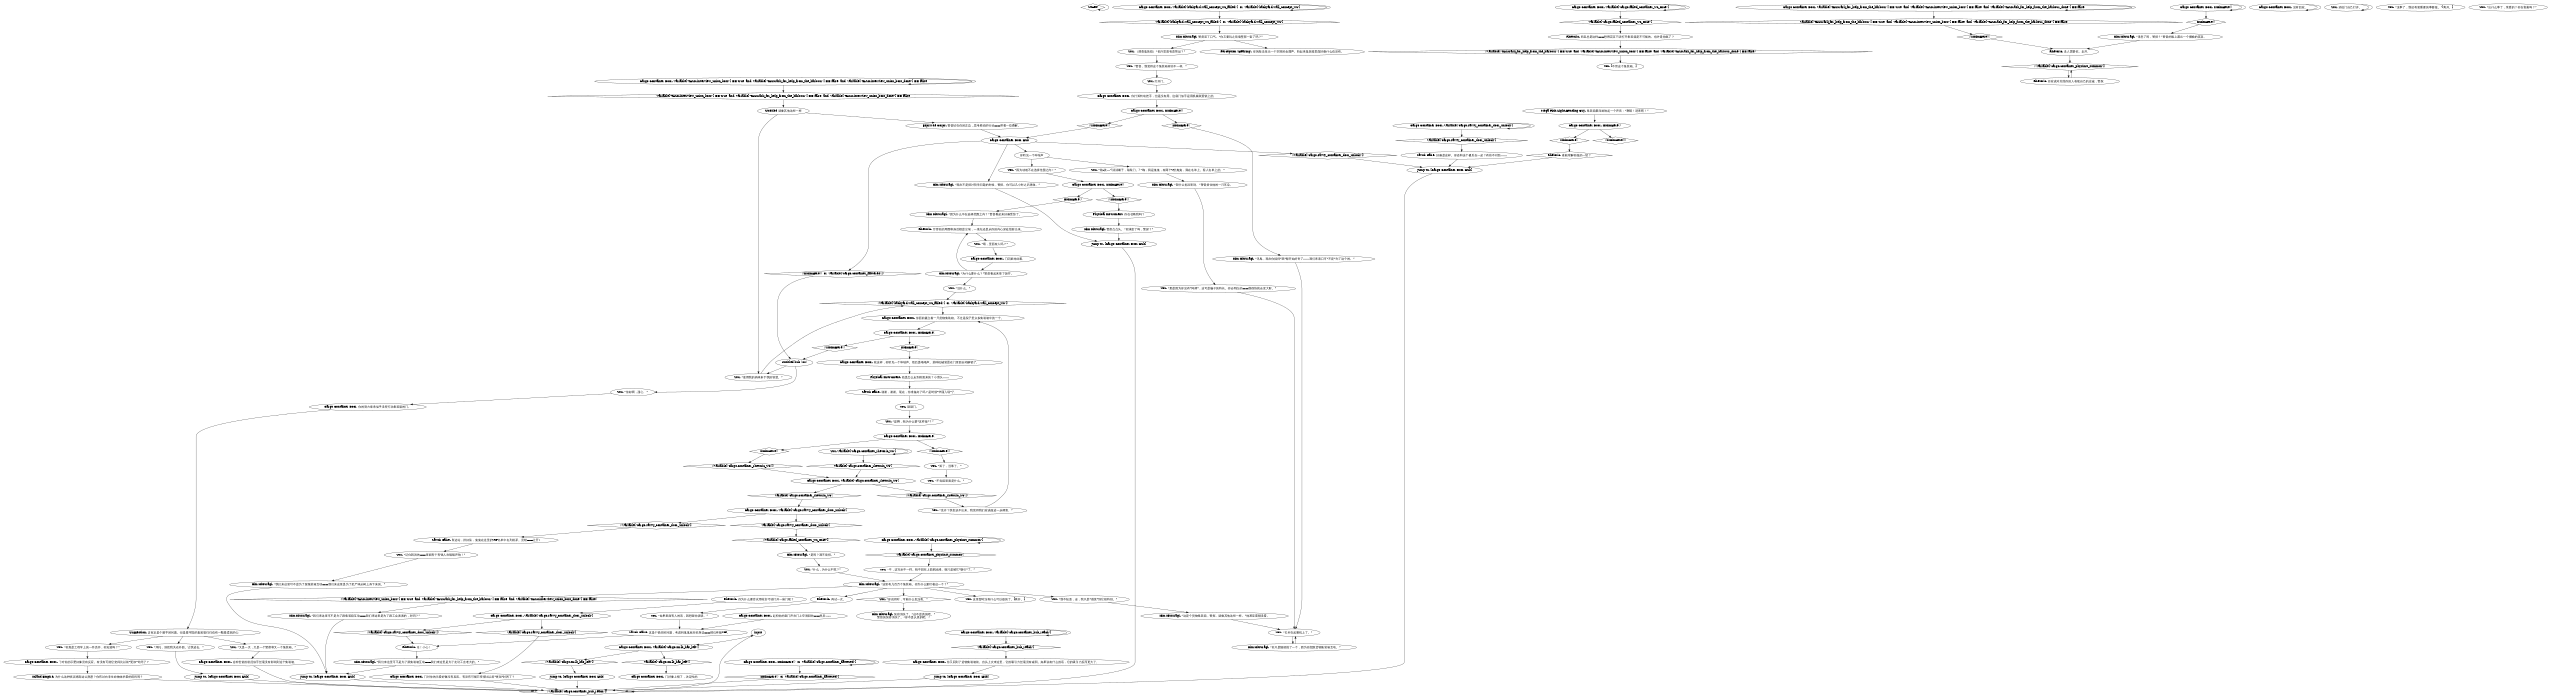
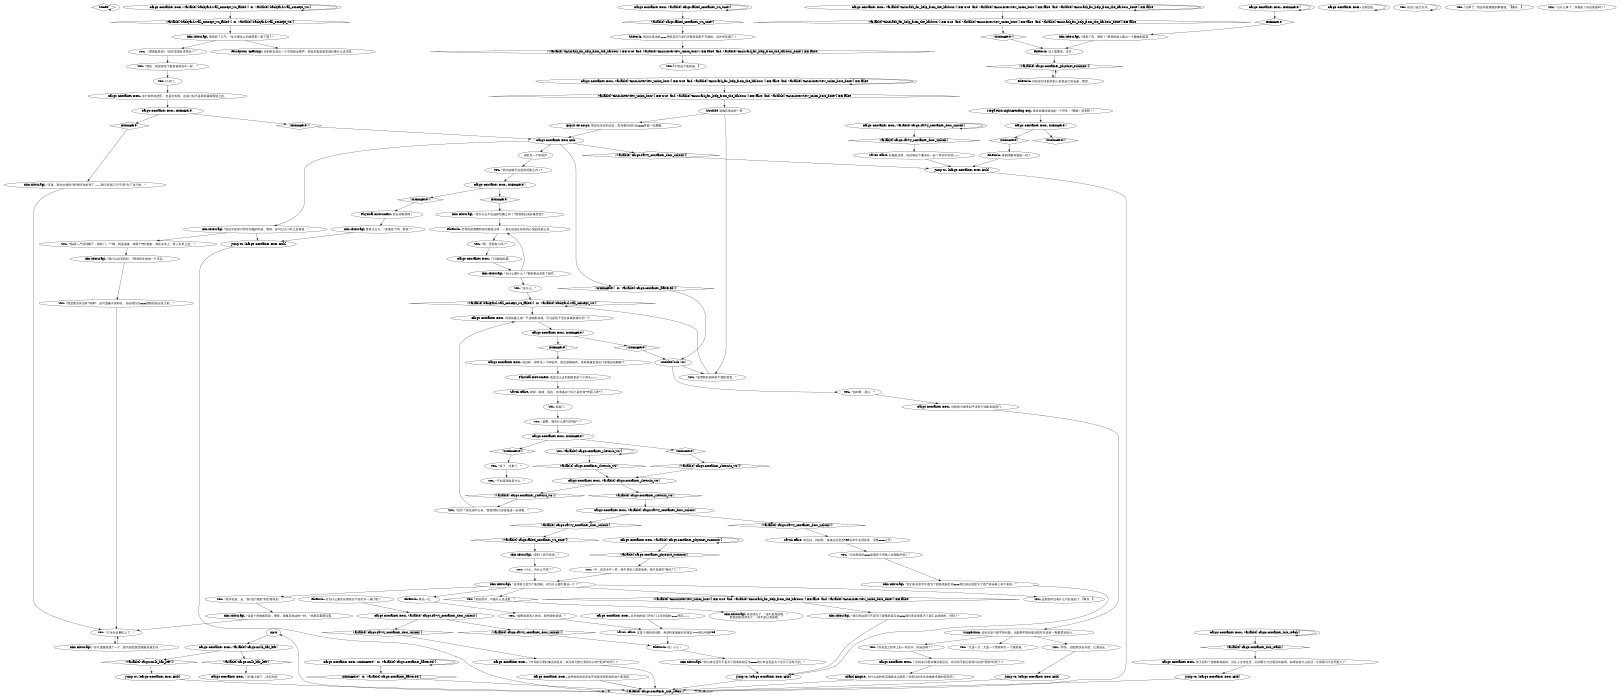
node "Rhetoric: 谁能理解你做的一切？": shape diamond -> ellipse
edge "你听见一个咔哒声" -> "You: “咳-咳…”(清清嗓子，敲敲门。) “嗨，我是鬼鬼，有两个V的鬼鬼，我在名单上。客人名单上的。”": now "Kim Kitsuragi: “现在不是探讨哲学问题的时候，警探。你可以几小时之后再做。”" -> "You: “咳-咳…”(清清嗓子，敲敲门。) “嗨，我是鬼鬼，有两个V的鬼鬼，我在名单上。客人名单上的。”"
edge "You: “又是一天，又是一个警察和又一个集装箱。”" -> "Cargo Container Door: 这种世俗的状况似乎丝毫没有影响到这个集装箱。": removed
